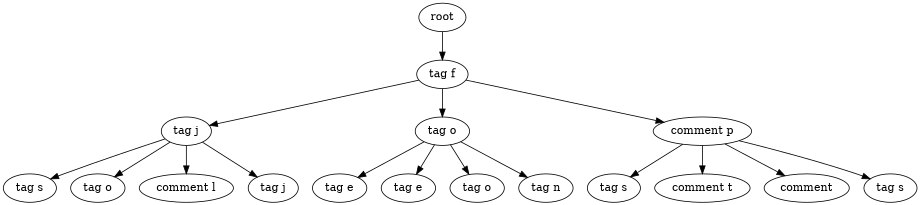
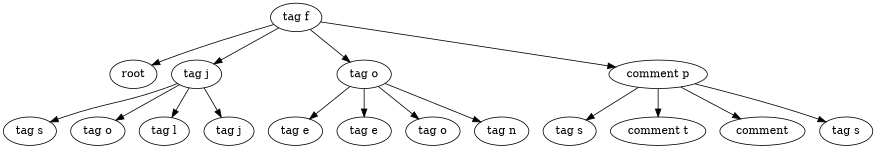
edge "root" -> "tag f": reversed
node "comment l": label "comment l" -> "tag l"
